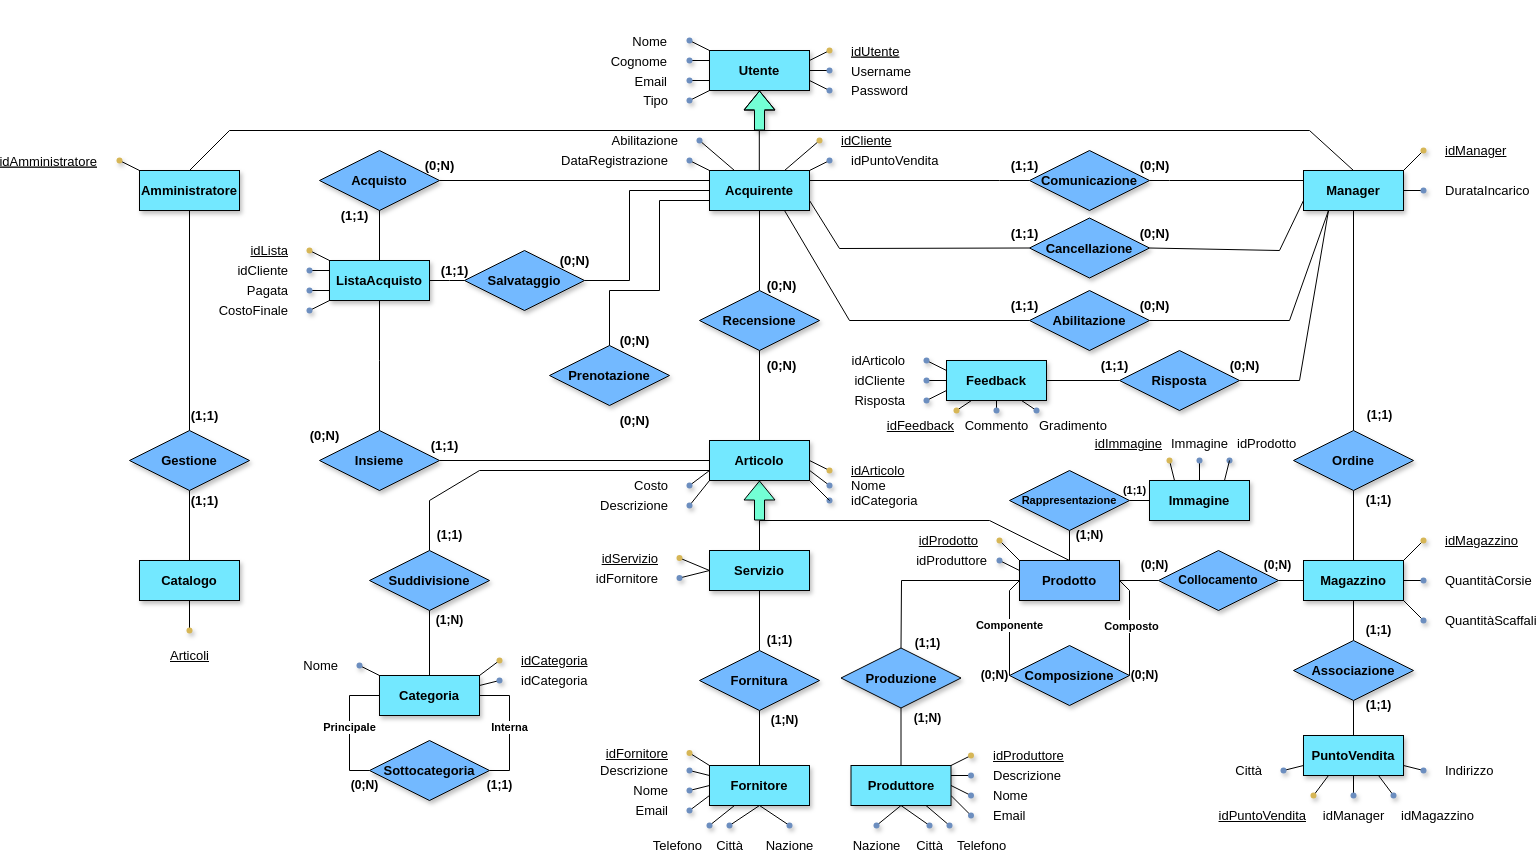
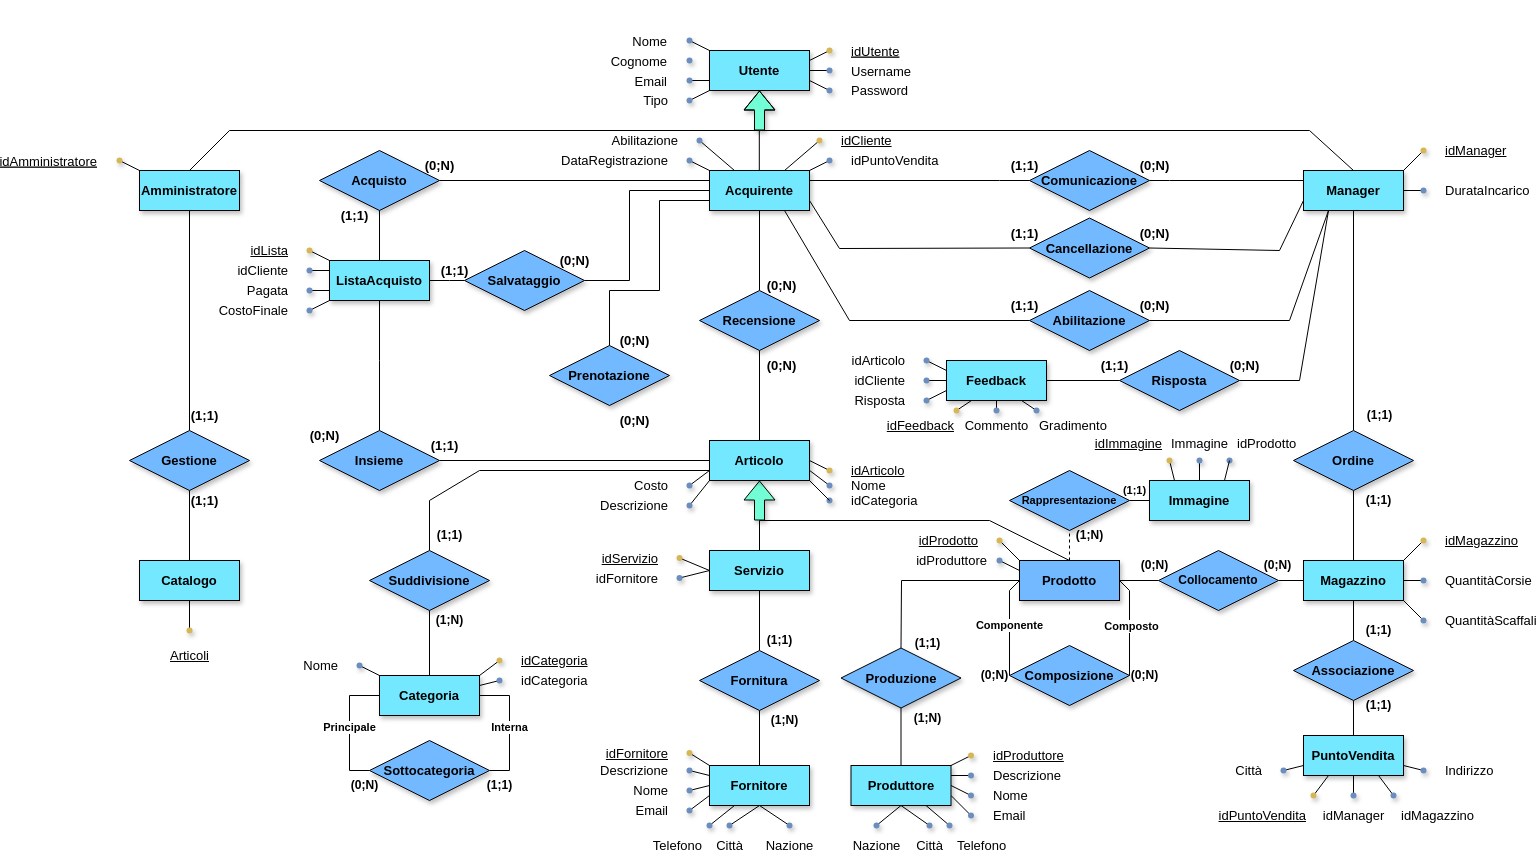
edge "Cognome" -- "Utente": removed
edge "Rappresentazione" -- "Prodotto": style solid -> dashed
